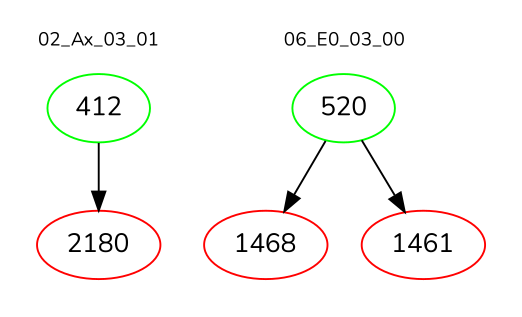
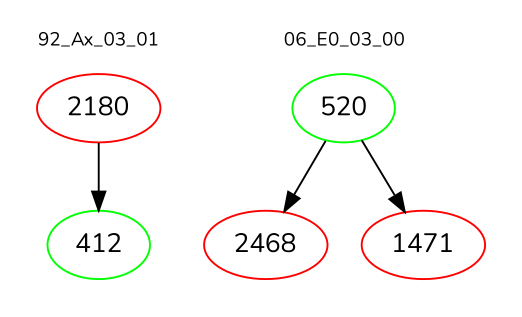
cluster "02_Ax_03_01": label "02_Ax_03_01" -> "92_Ax_03_01"
edge "412" -> "2180": reversed
node "1468": label "1468" -> "2468"
node "1461": label "1461" -> "1471"
